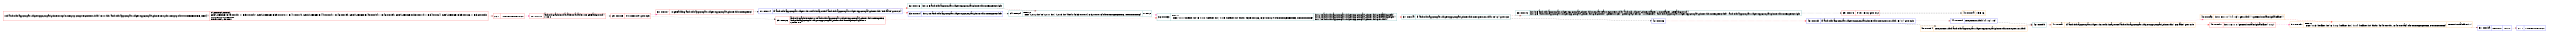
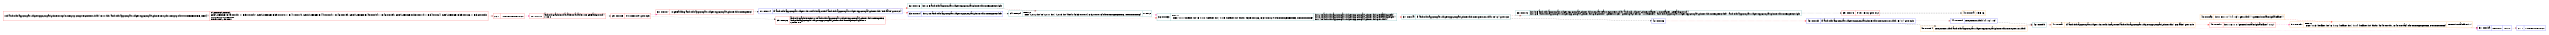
edge "47: 0x00a1" -> "48: 0x00a3": now "47: 0x00a1" -> "51: 0x00ba"
